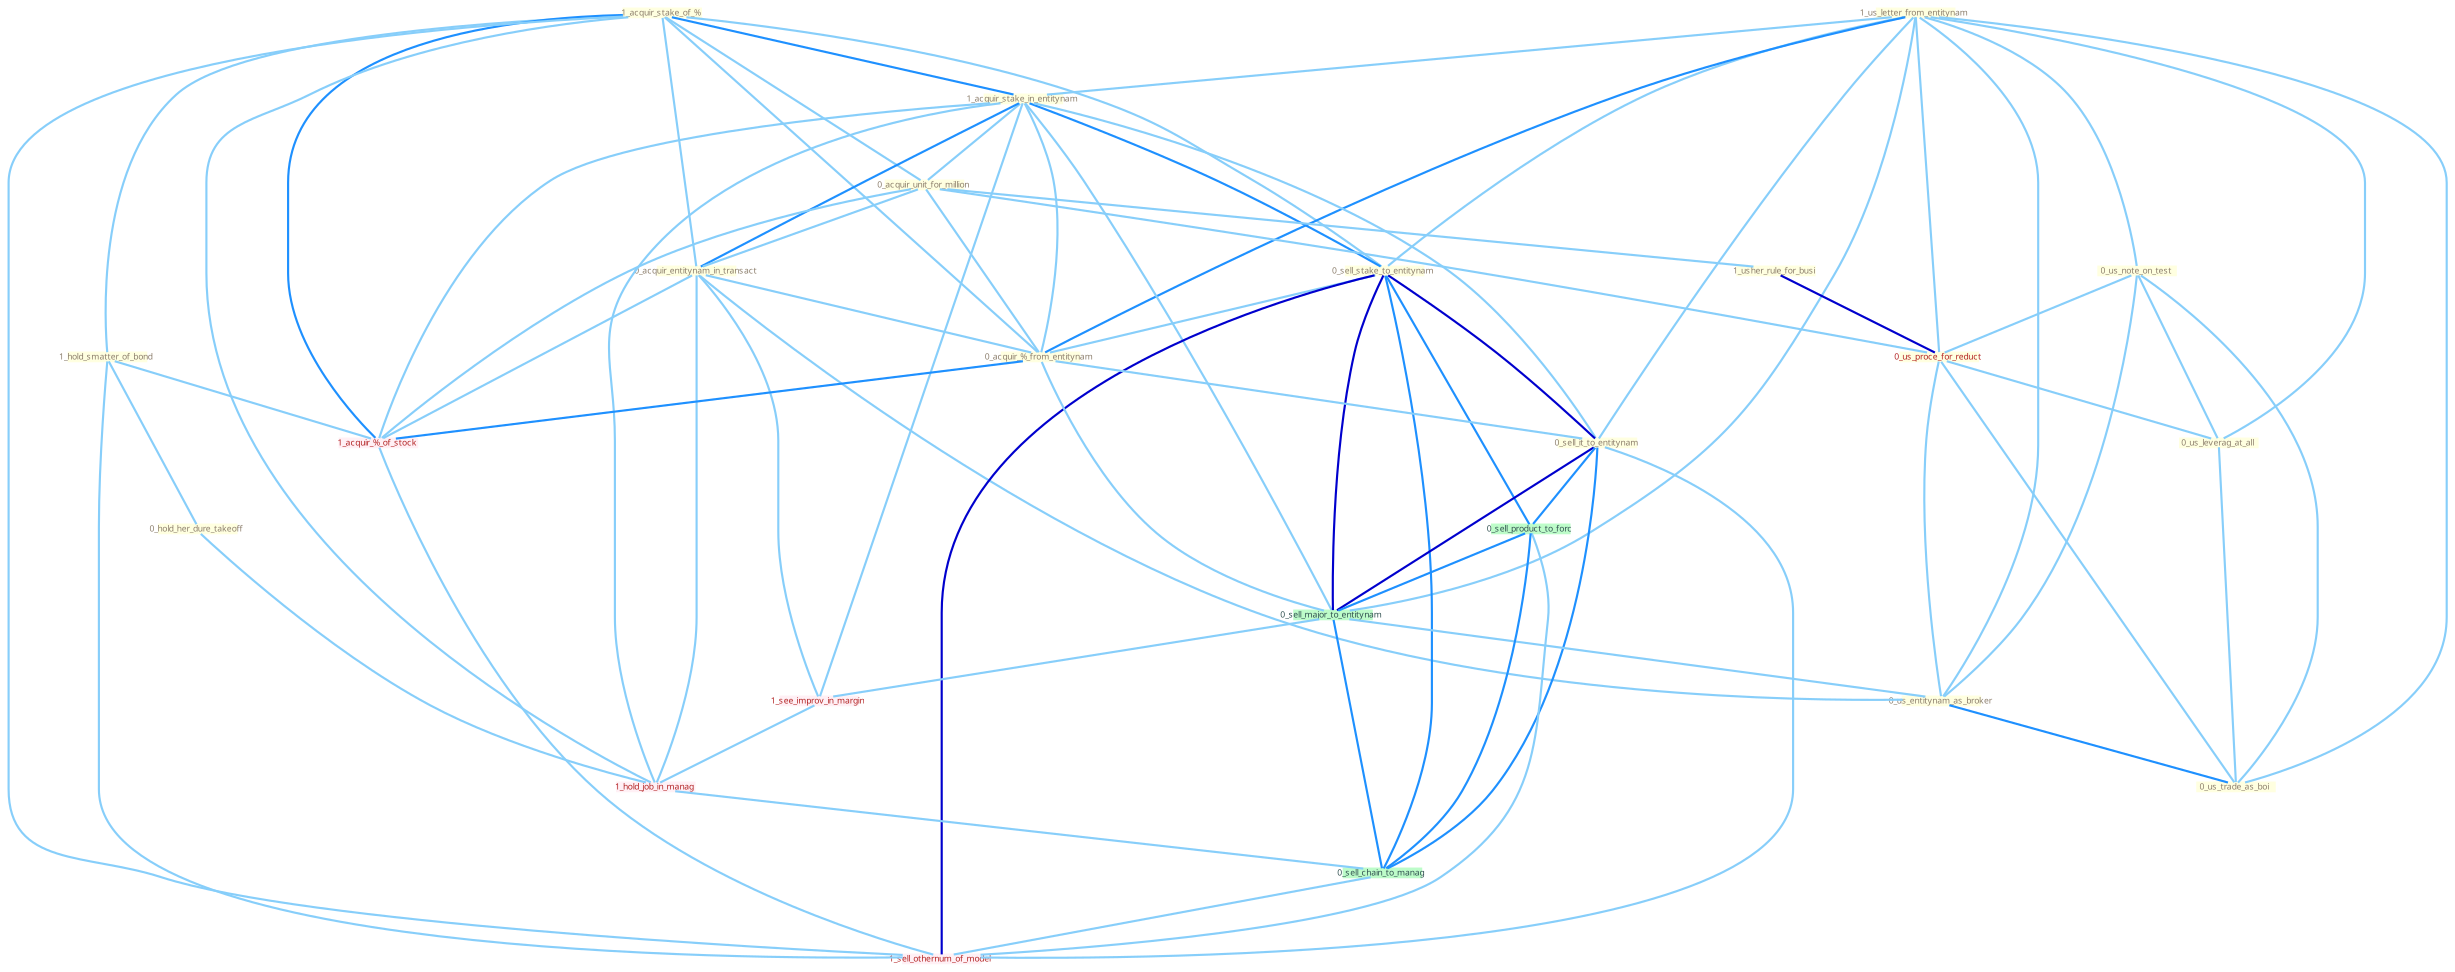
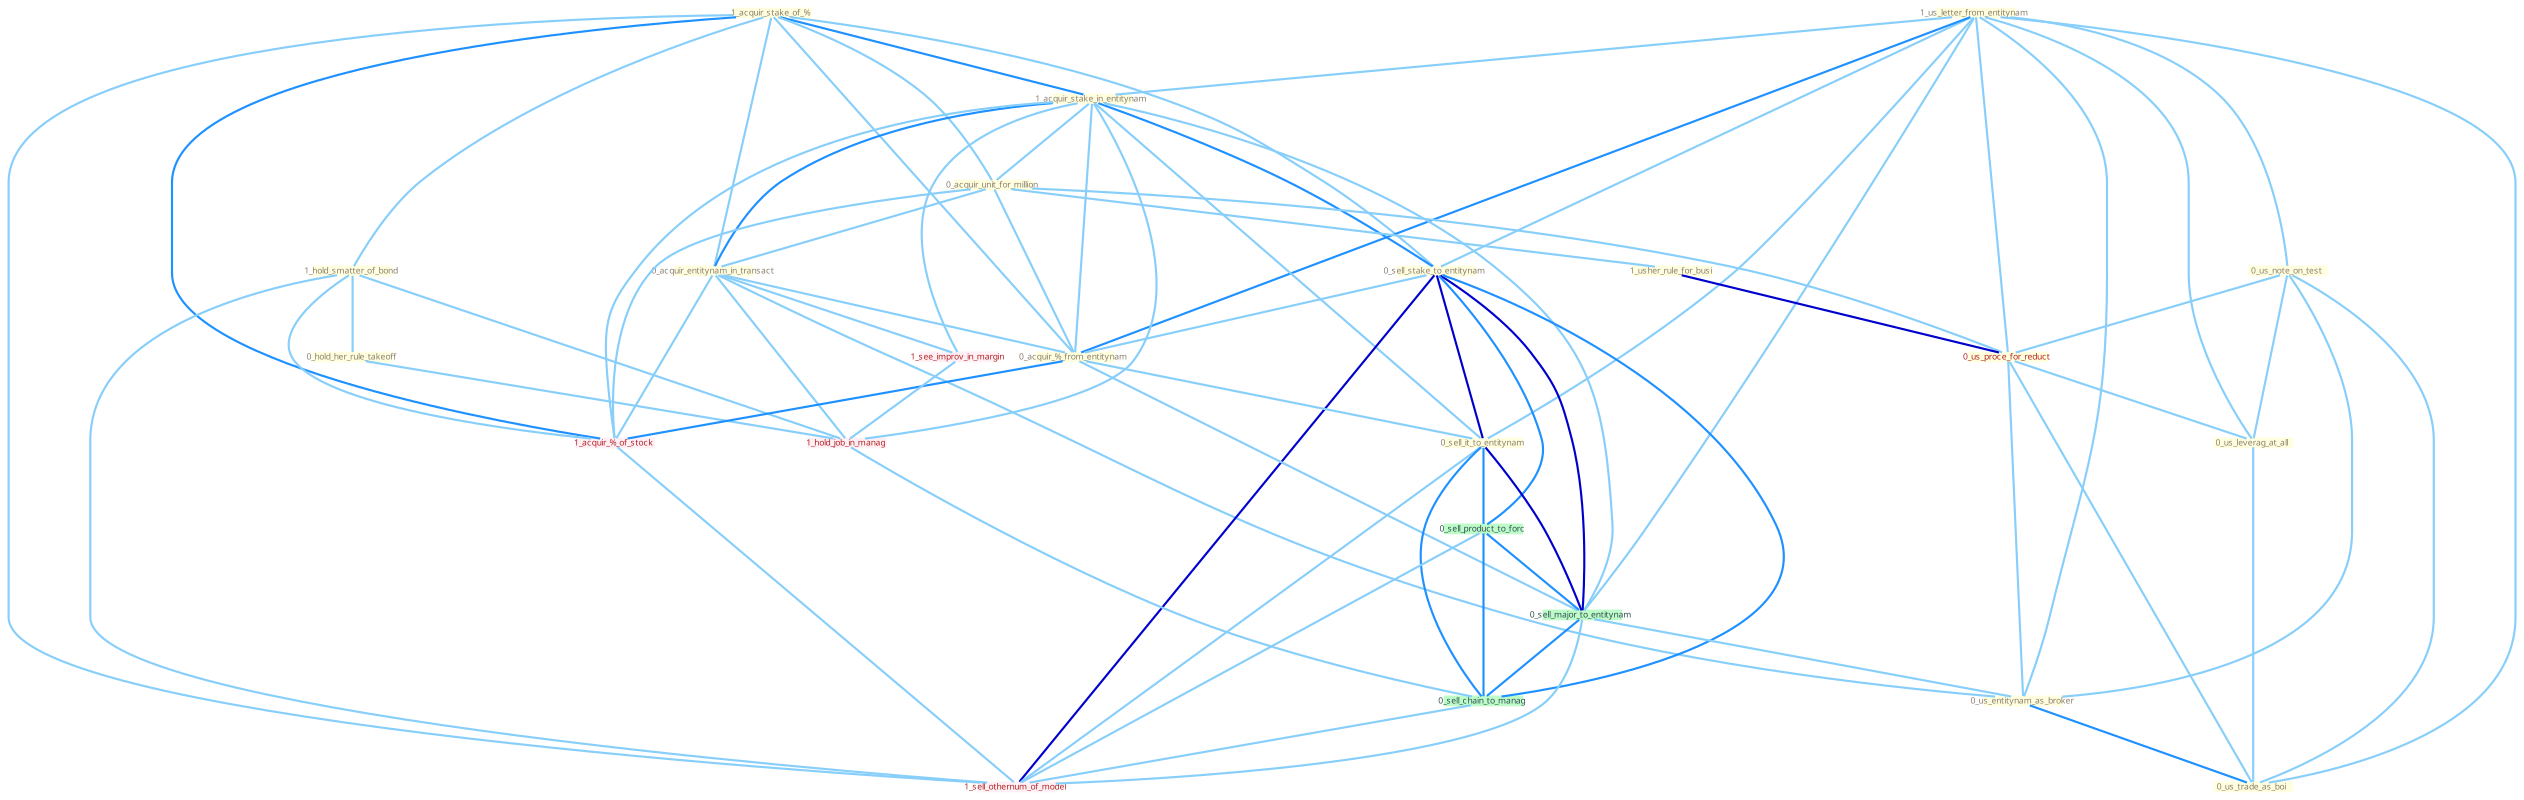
edge "1_acquir_stake_of_%" -- "1_hold_job_in_manag": now "1_hold_smatter_of_bond" -- "1_hold_job_in_manag"
node "0_hold_her_dure_takeoff": label "0_hold_her_dure_takeoff" -> "0_hold_her_rule_takeoff"
edge "0_sell_major_to_entitynam" -- "1_see_improv_in_margin": now "0_sell_major_to_entitynam" -- "1_sell_othernum_of_model"
